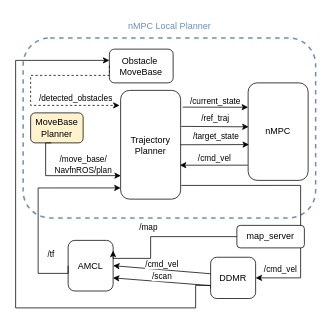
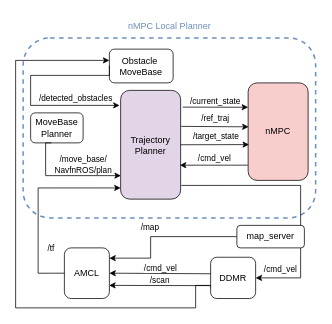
edge "Obstacle MoveBase" -> "Trajectory Planner": style dashed -> solid
node "MoveBase Planner": fillcolor #fff2cc -> #ffffff
node "nMPC": fillcolor #ffffff -> #f8cecc
node "Trajectory Planner": fillcolor #ffffff -> #e1d5e7
node "AMCL": moved (90, 266) -> (87, 273)
